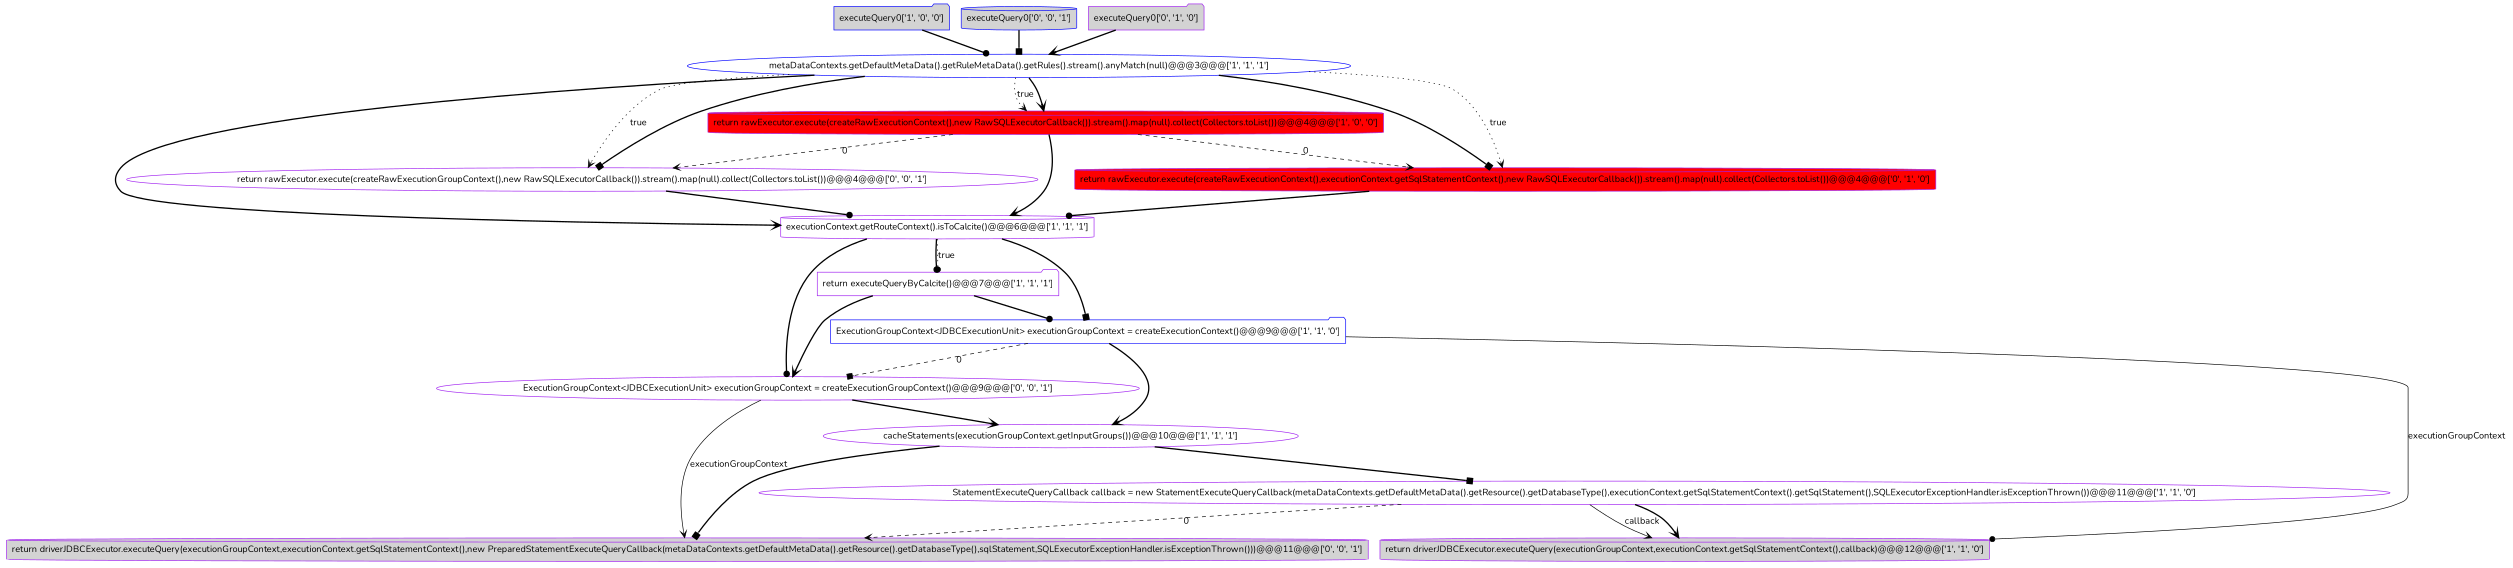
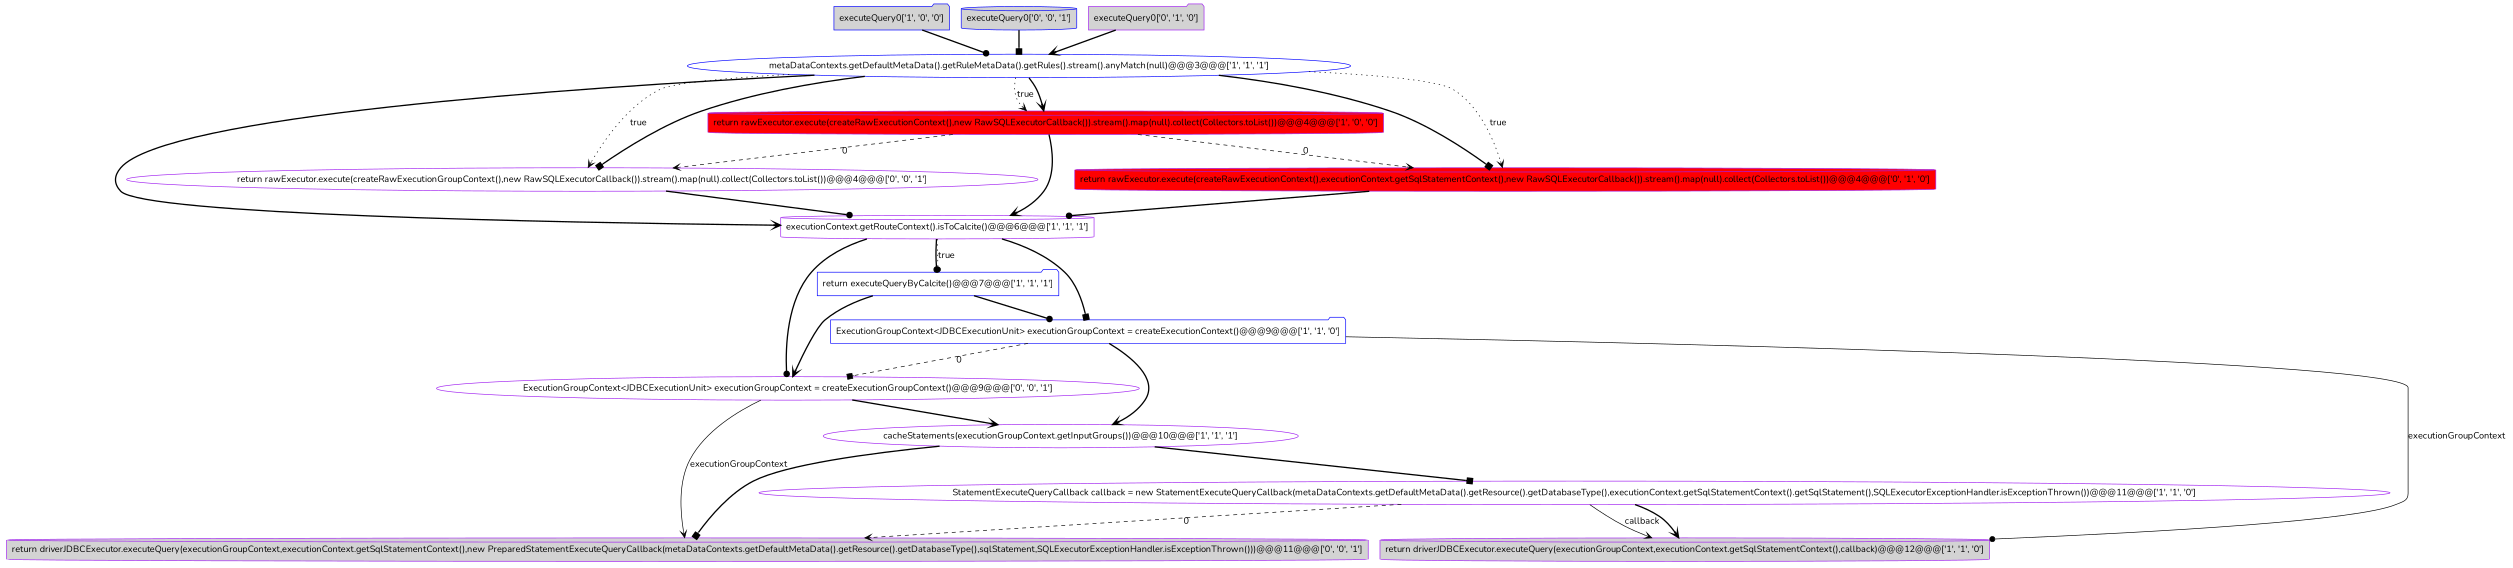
node "return executeQueryByCalcite()@@@7@@@['1', '1', '1']": color purple -> blue
